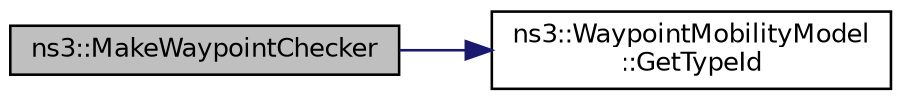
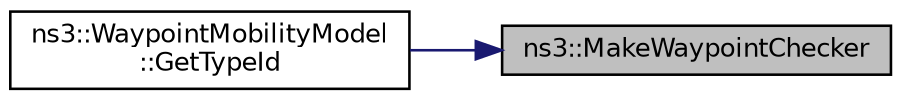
edge "ns3::MakeWaypointChecker" -> "ns3::WaypointMobilityModel ::GetTypeId": reversed
